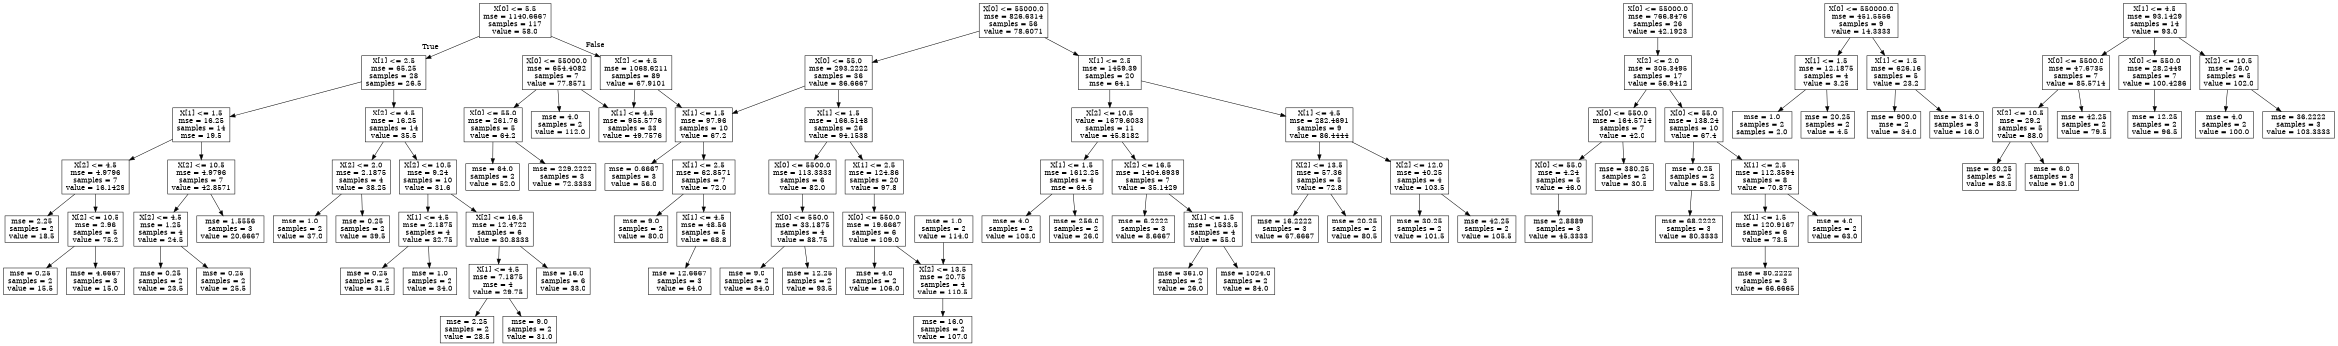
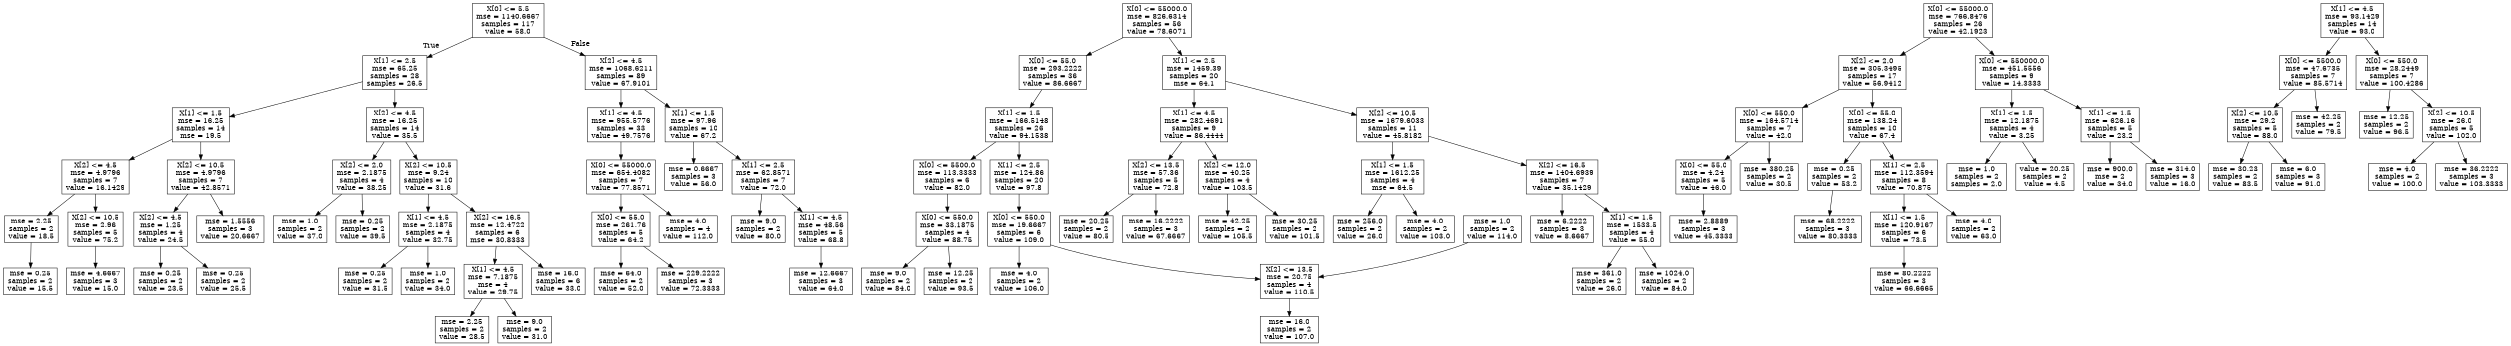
edge "X[0] <= 55000.0 mse = 766.8476 samples = 26 value = 42.1923" -> "X[0] <= 550000.0 mse = 451.5556 samples = 9 value = 14.3333": added
edge "X[1] <= 4.5 mse = 93.1429 samples = 14 value = 93.0" -> "X[2] <= 10.5 mse = 26.0 samples = 5 value = 102.0": now "X[0] <= 550.0 mse = 28.2449 samples = 7 value = 100.4286" -> "X[2] <= 10.5 mse = 26.0 samples = 5 value = 102.0"
edge "X[0] <= 55000.0 mse = 654.4082 samples = 7 value = 77.8571" -> "X[1] <= 4.5 mse = 955.5776 samples = 33 value = 49.7576": reversed
edge "X[0] <= 55.0 mse = 293.2222 samples = 36 value = 86.6667" -> "X[1] <= 1.5 mse = 97.96 samples = 10 value = 67.2": removed
node "mse = 4.0 samples = 2 value = 112.0": label "mse = 4.0 samples = 2 value = 112.0" -> "mse = 4.0 samples = 4 value = 112.0"
node "X[2] <= 10.5 value = 1679.6033 samples = 11 value = 45.8182": label "X[2] <= 10.5 value = 1679.6033 samples = 11 value = 45.8182" -> "X[2] <= 10.5 mse = 1679.6033 samples = 11 value = 45.8182"
node "mse = 20.25 samples = 2 value = 4.5": label "mse = 20.25 samples = 2 value = 4.5" -> "value = 20.25 samples = 2 value = 4.5"
node "mse = 0.25 samples = 2 value = 53.5": label "mse = 0.25 samples = 2 value = 53.5" -> "mse = 0.25 samples = 2 value = 53.2"
node "mse = 30.25 samples = 2 value = 83.5": label "mse = 30.25 samples = 2 value = 83.5" -> "mse = 30.23 samples = 2 value = 83.5"
node "X[2] <= 16.5 mse = 12.4722 samples = 6 value = 30.8333": label "X[2] <= 16.5 mse = 12.4722 samples = 6 value = 30.8333" -> "X[2] <= 16.5 mse = 12.4722 samples = 6 mse = 30.8333"
edge "X[2] <= 10.5 mse = 2.96 samples = 5 value = 75.2" -> "mse = 0.25 samples = 2 value = 15.5": now "mse = 2.25 samples = 2 value = 18.5" -> "mse = 0.25 samples = 2 value = 15.5"
